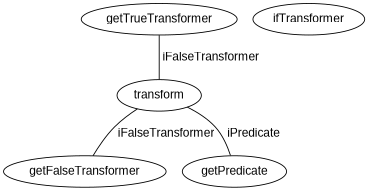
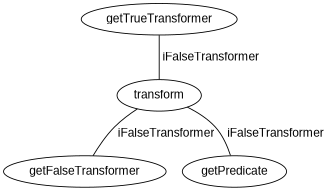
node "ifTransformer": removed
edge "transform" -- "getPredicate": label " iPredicate" -> " iFalseTransformer"
